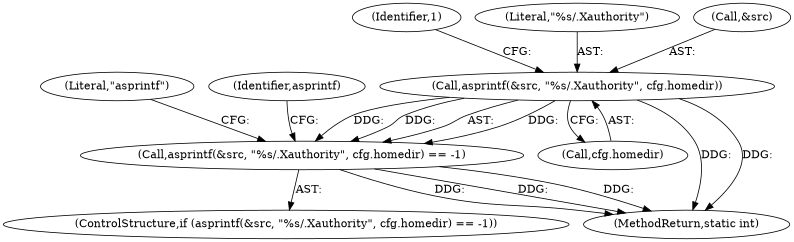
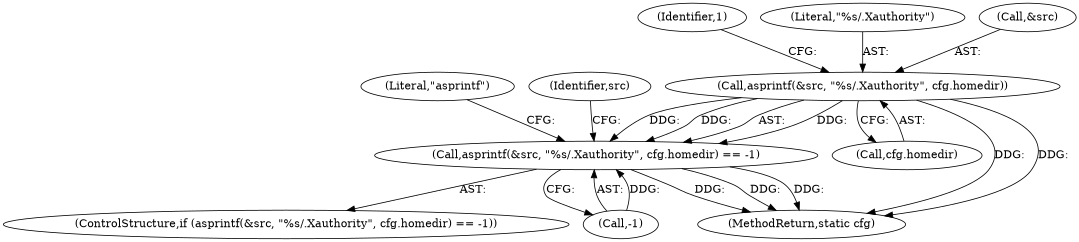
node "(Identifier,asprintf)": label "(Identifier,asprintf)" -> "(Identifier,src)"
node "(Call,-1)": added
node "(MethodReturn,static int)": label "(MethodReturn,static int)" -> "(MethodReturn,static cfg)"
